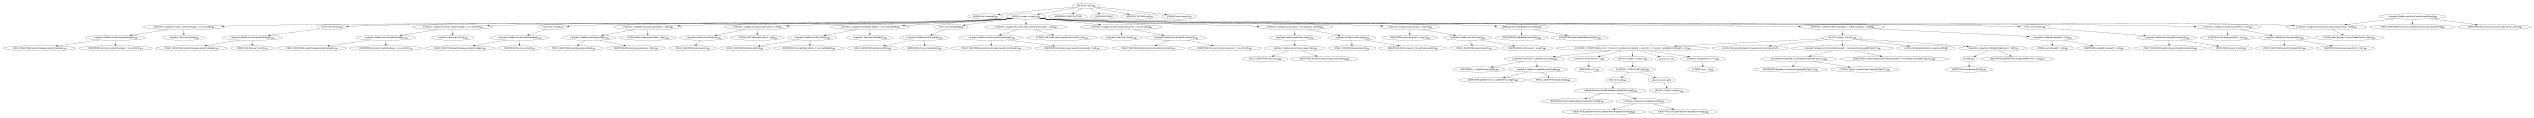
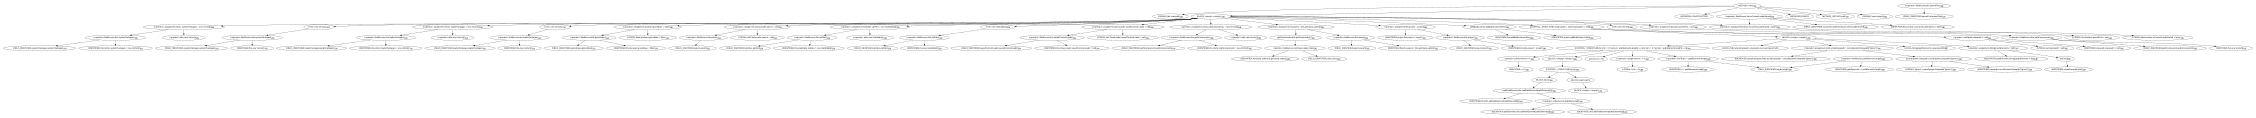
edge "(<operator>.assignment,boolean parentFirst = true)" -> "(<operator>.fieldAccess,this.parentFirst)": removed
node "(IDENTIFIER,this,boolean parentFirst = true)": removed
edge "(<operator>.lessThan,i < pathElements.length)" -> "(<operator>.fieldAccess,pathElements.length)": now "(<operator>.lessThan,i < pathElements.length)" -> "(FIELD_IDENTIFIER,length,length)"
